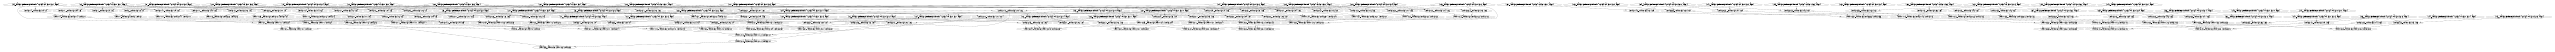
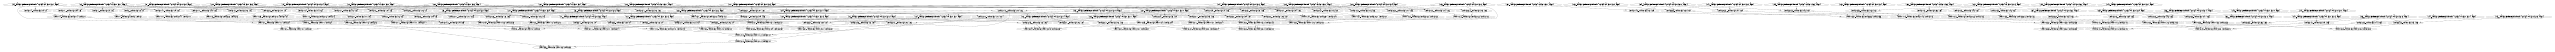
node "%mul13.3 = mul nsw i32 %t8, %t7": added
